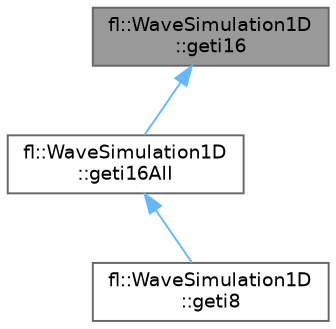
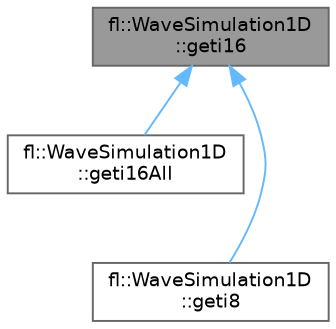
edge "fl::WaveSimulation1D ::geti8" -> "fl::WaveSimulation1D ::geti16All": now "fl::WaveSimulation1D ::geti8" -> "fl::WaveSimulation1D ::geti16"
